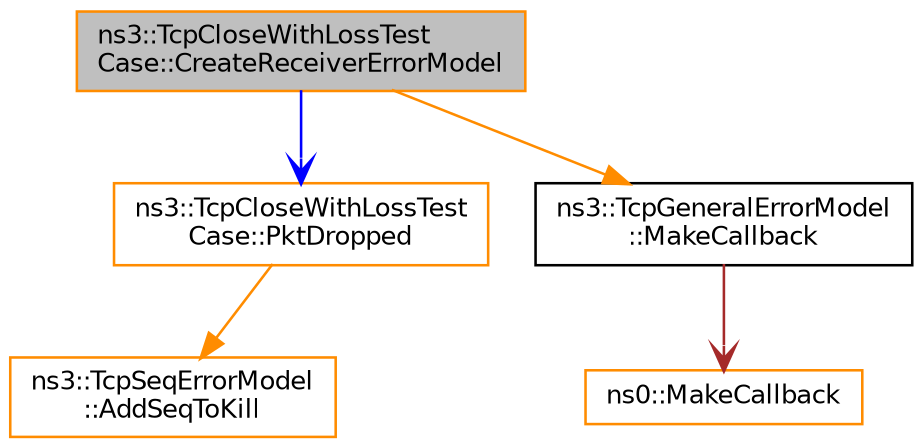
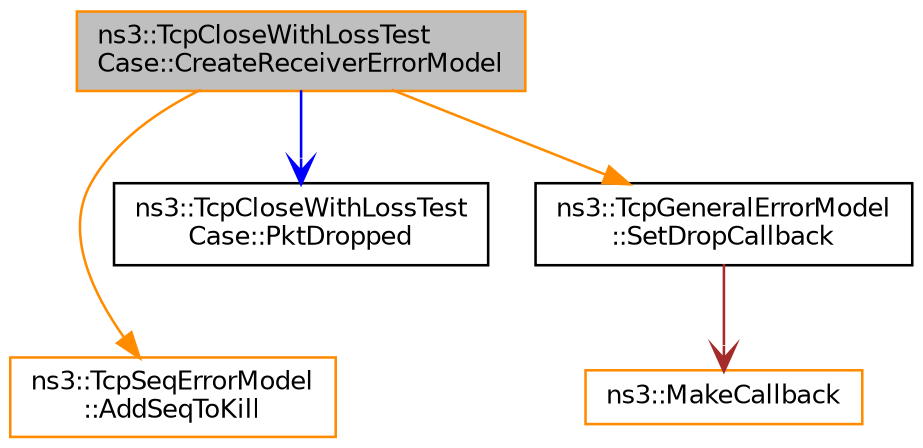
node "ns3::TcpCloseWithLossTest Case::PktDropped": color darkorange -> black
node "ns3::TcpGeneralErrorModel ::MakeCallback": label "ns3::TcpGeneralErrorModel ::MakeCallback" -> "ns3::TcpGeneralErrorModel ::SetDropCallback"
edge "ns3::TcpCloseWithLossTest Case::PktDropped" -> "ns3::TcpSeqErrorModel ::AddSeqToKill": now "ns3::TcpCloseWithLossTest Case::CreateReceiverErrorModel" -> "ns3::TcpSeqErrorModel ::AddSeqToKill"
node "ns0::MakeCallback": label "ns0::MakeCallback" -> "ns3::MakeCallback"
